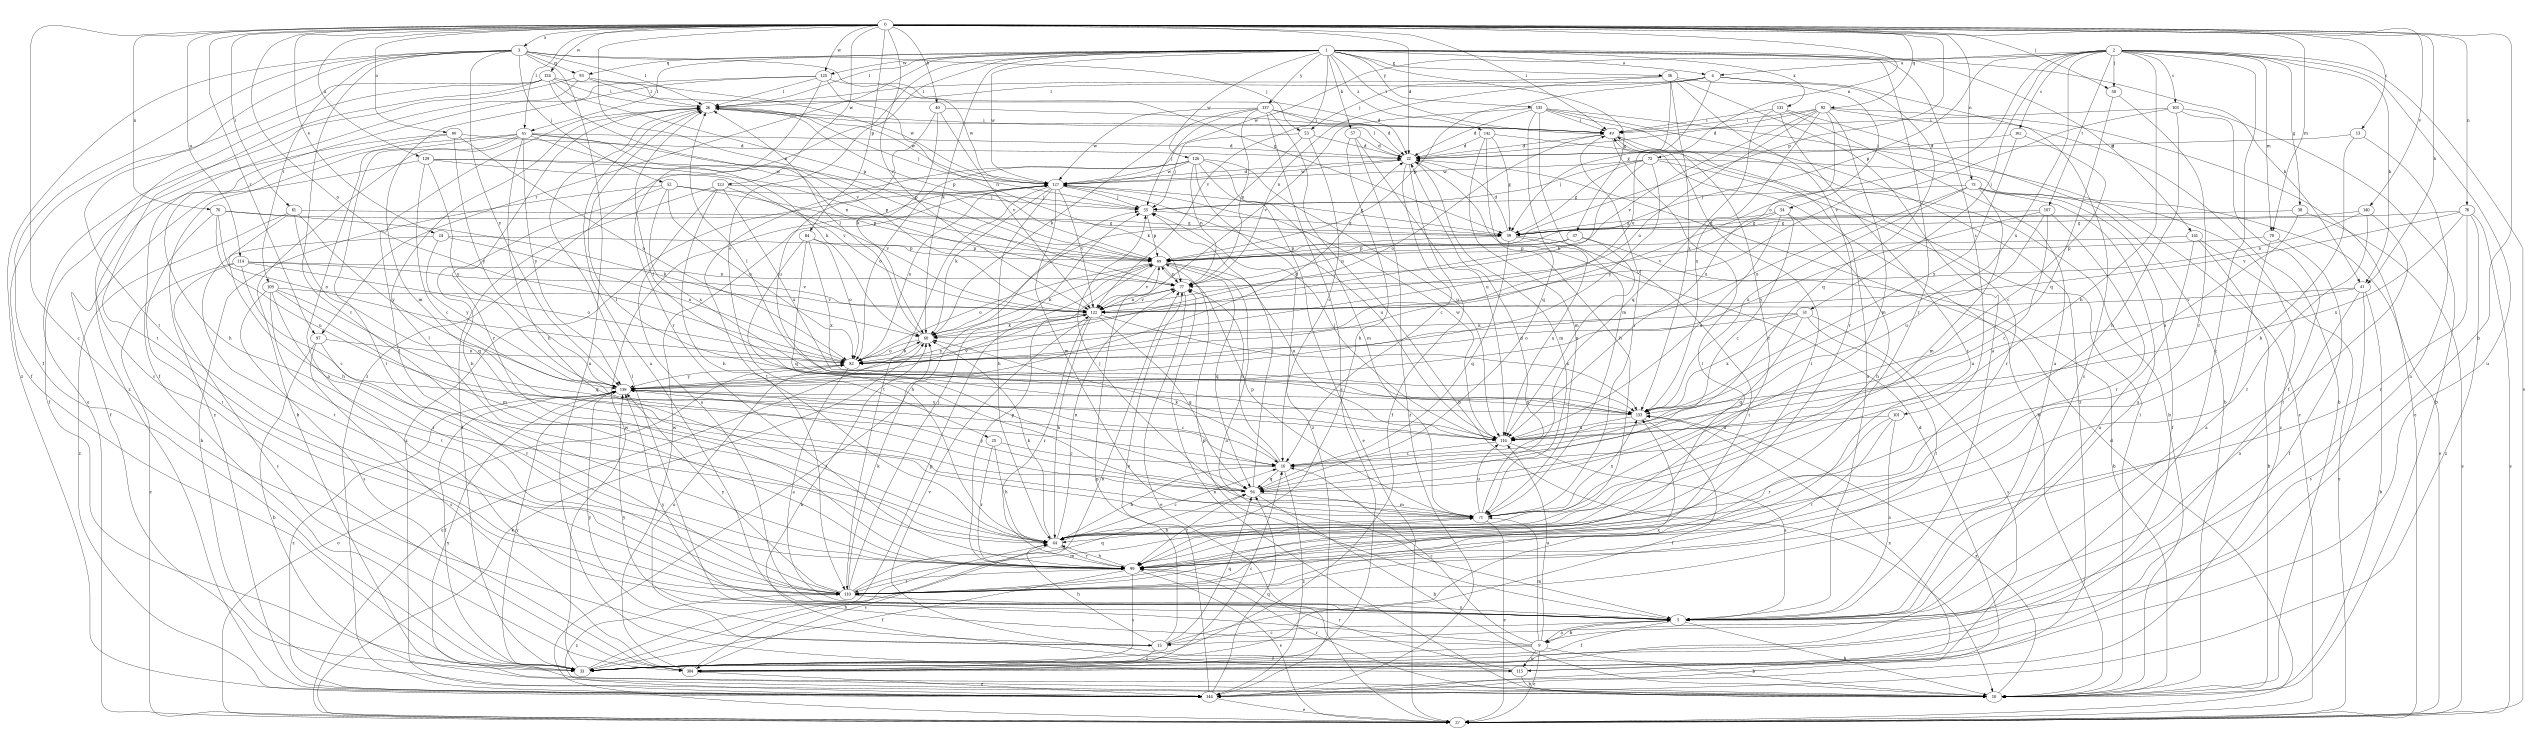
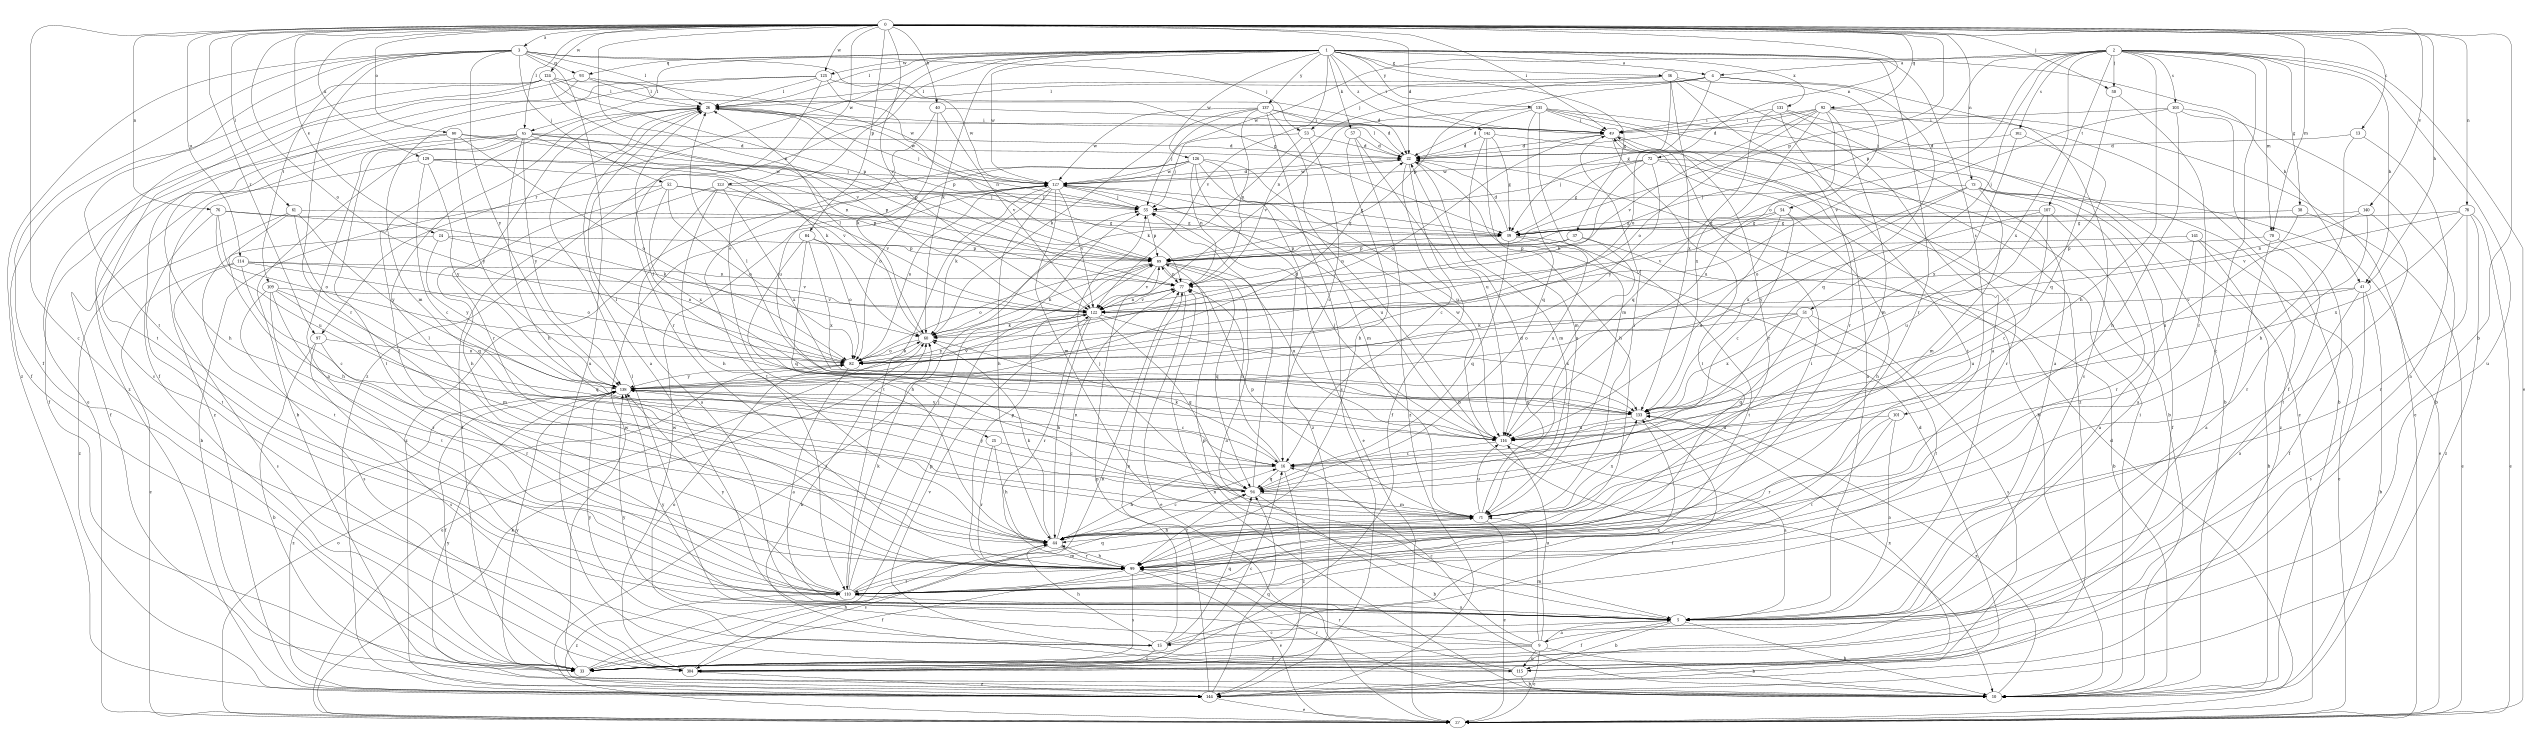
edge "1" -> "141": removed, label "z"
edge "80" -> "55": added, label "j"
edge "5" -> "9": now "5" -> "115"
